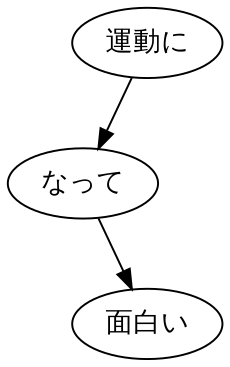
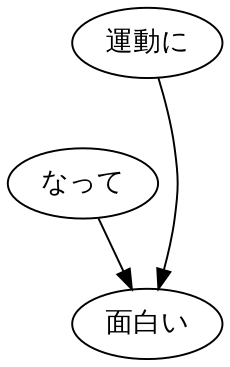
edge "運動に" -> "なって": now "運動に" -> "面白い"
